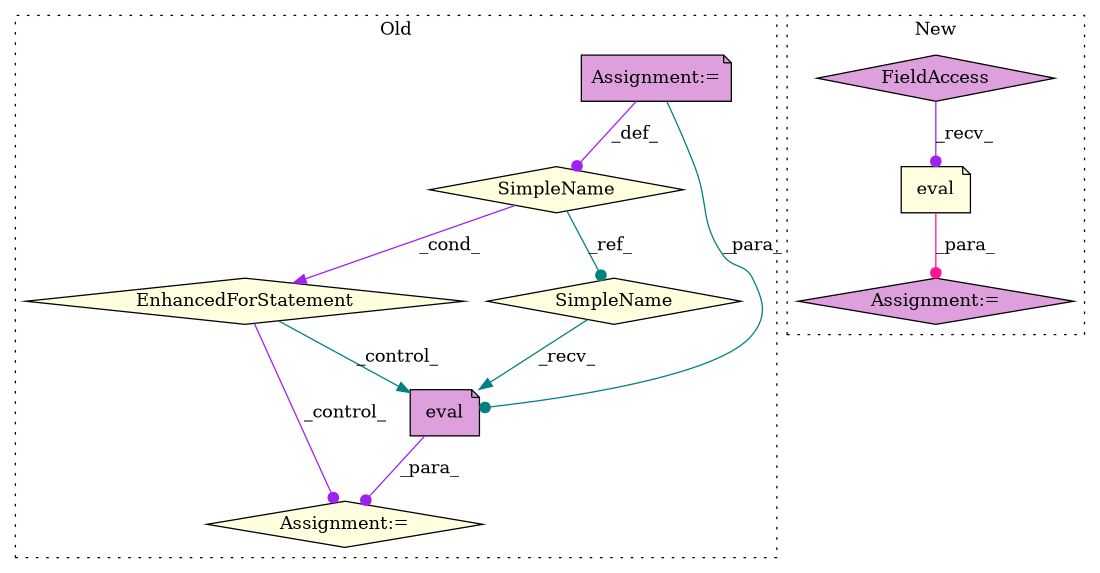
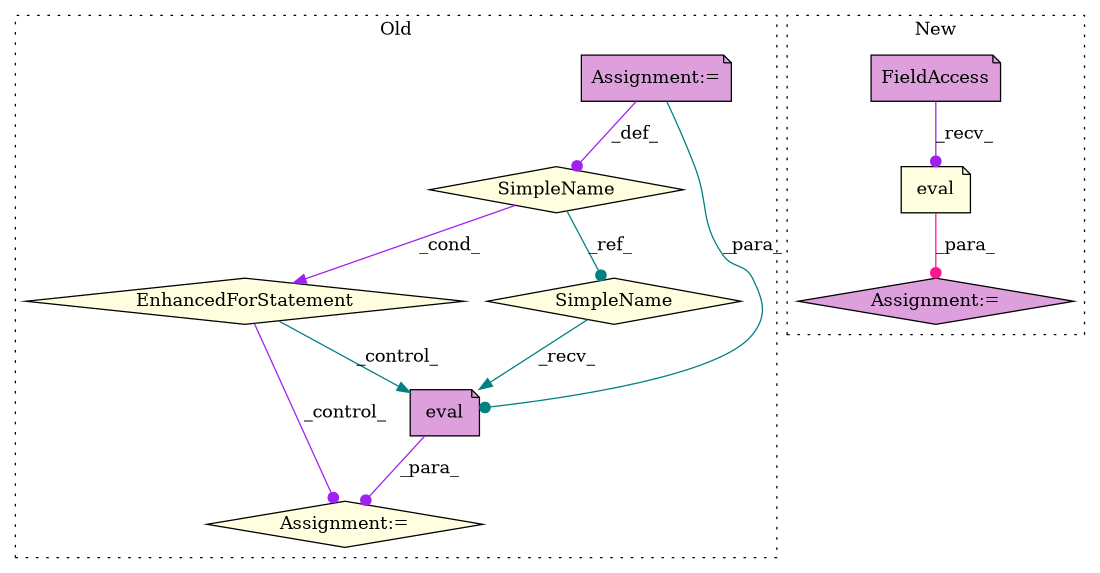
node "FieldAccess": shape diamond -> note
